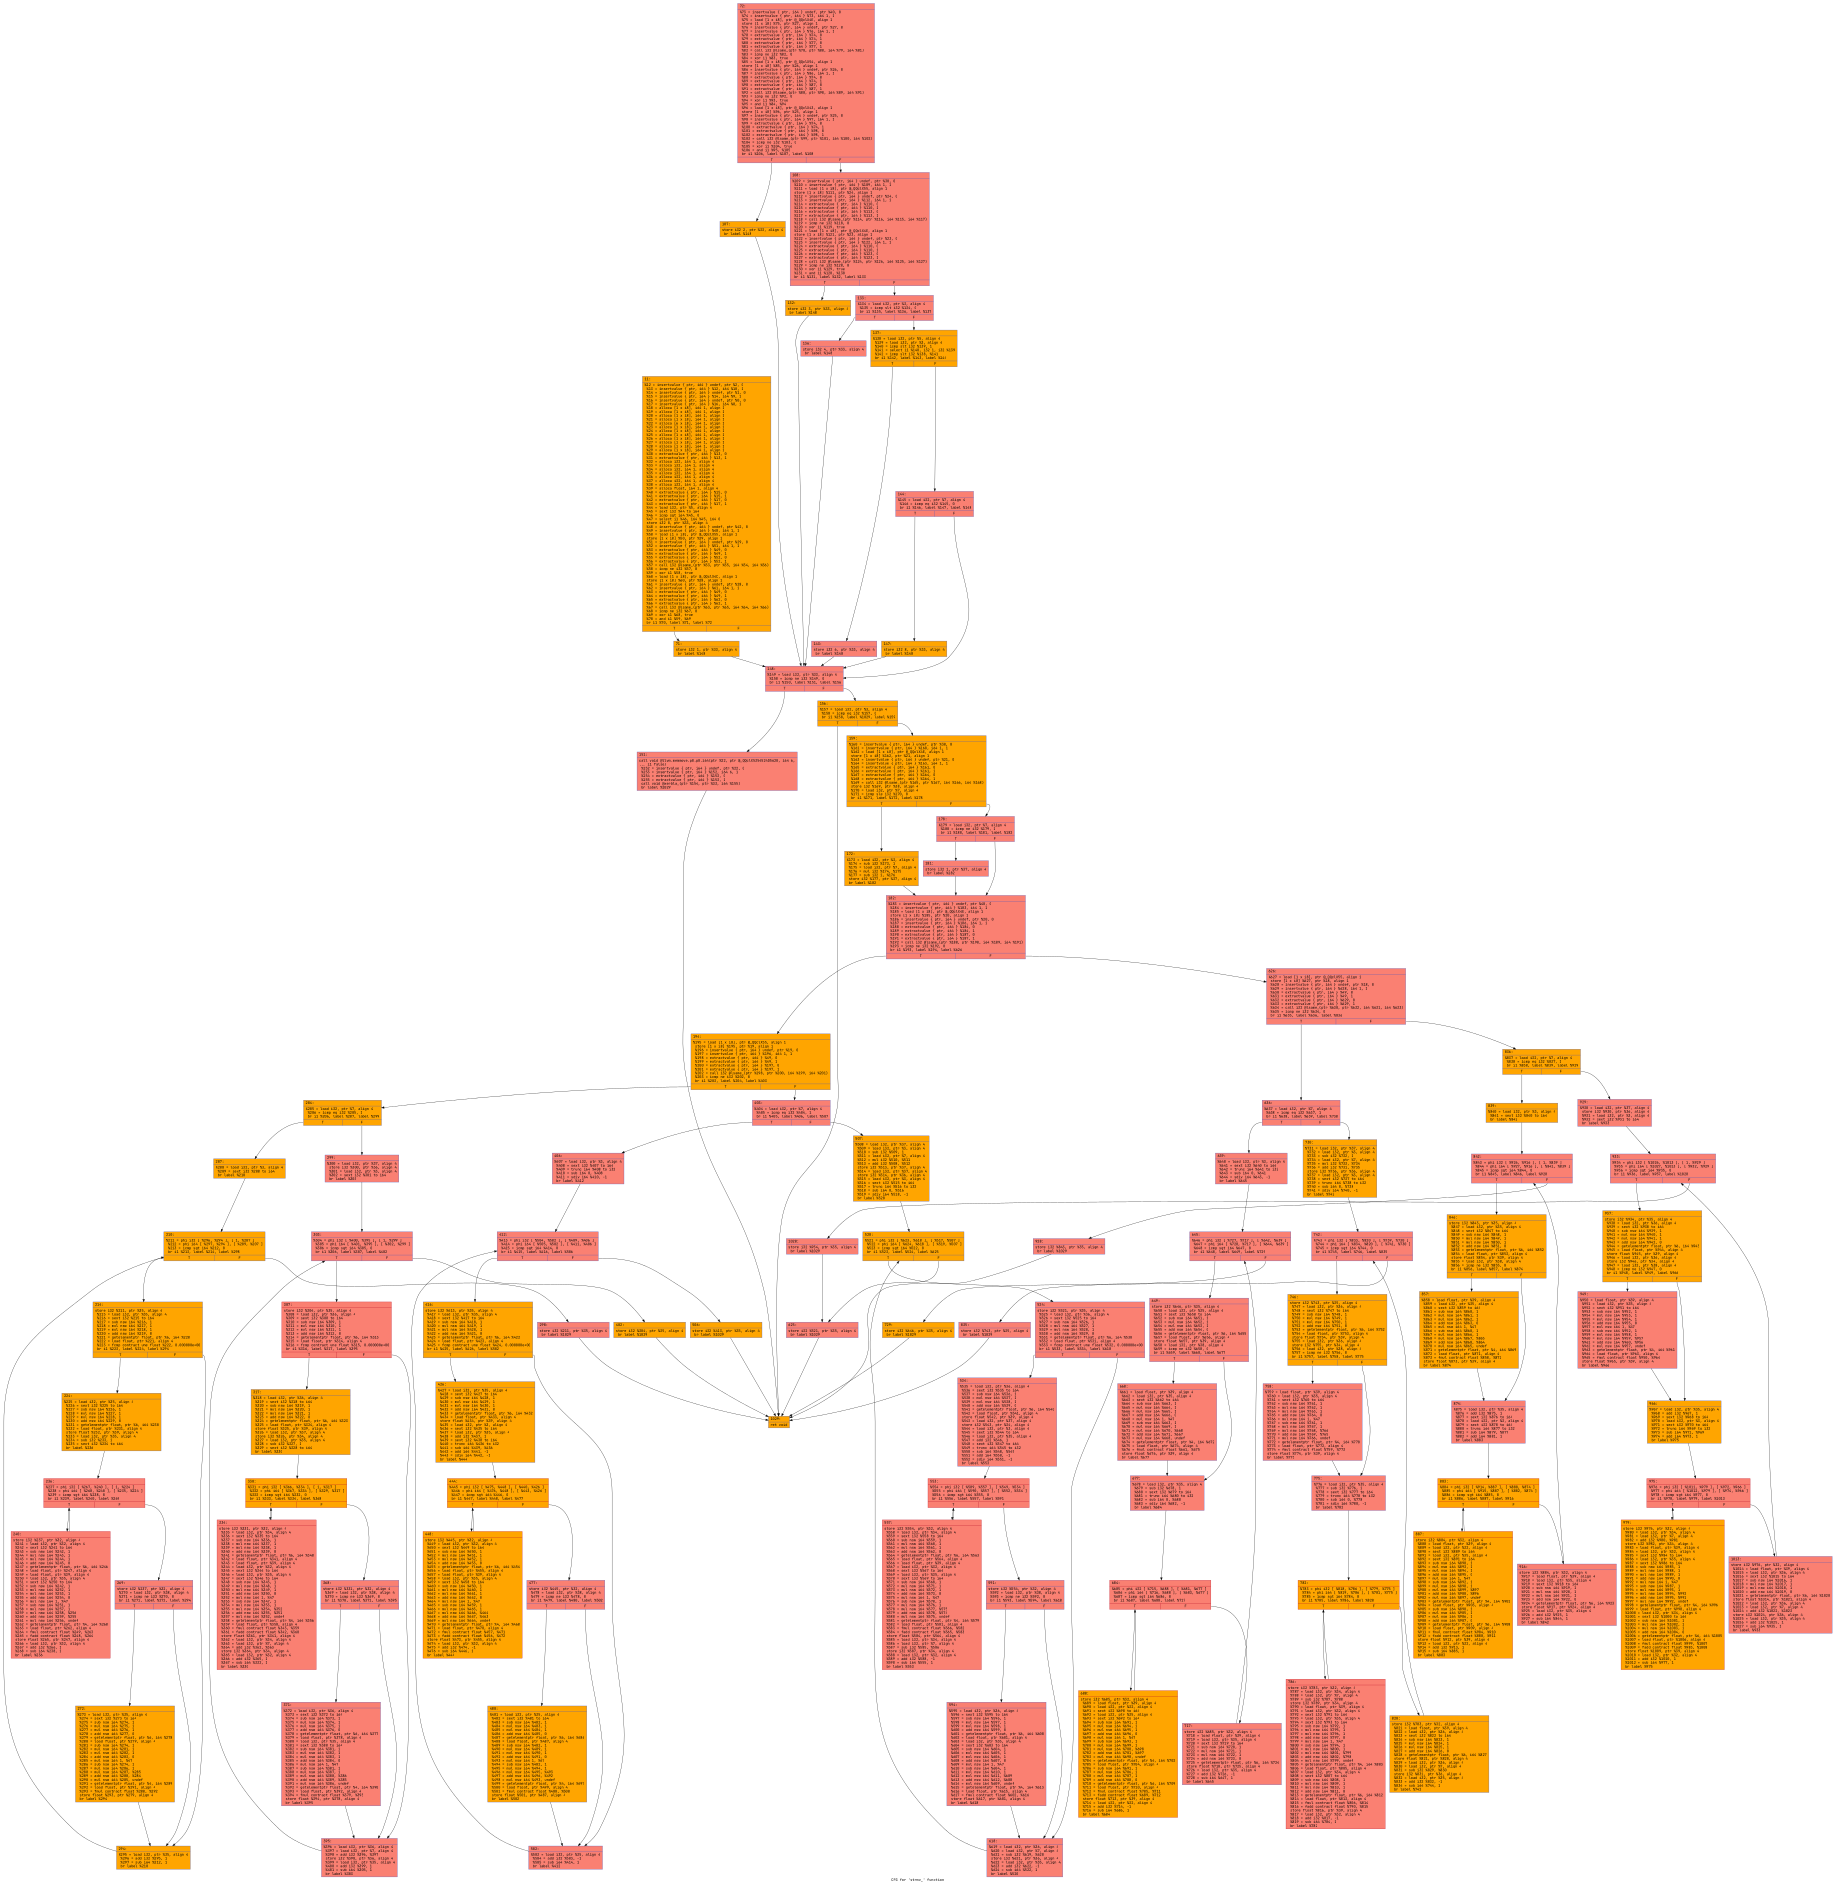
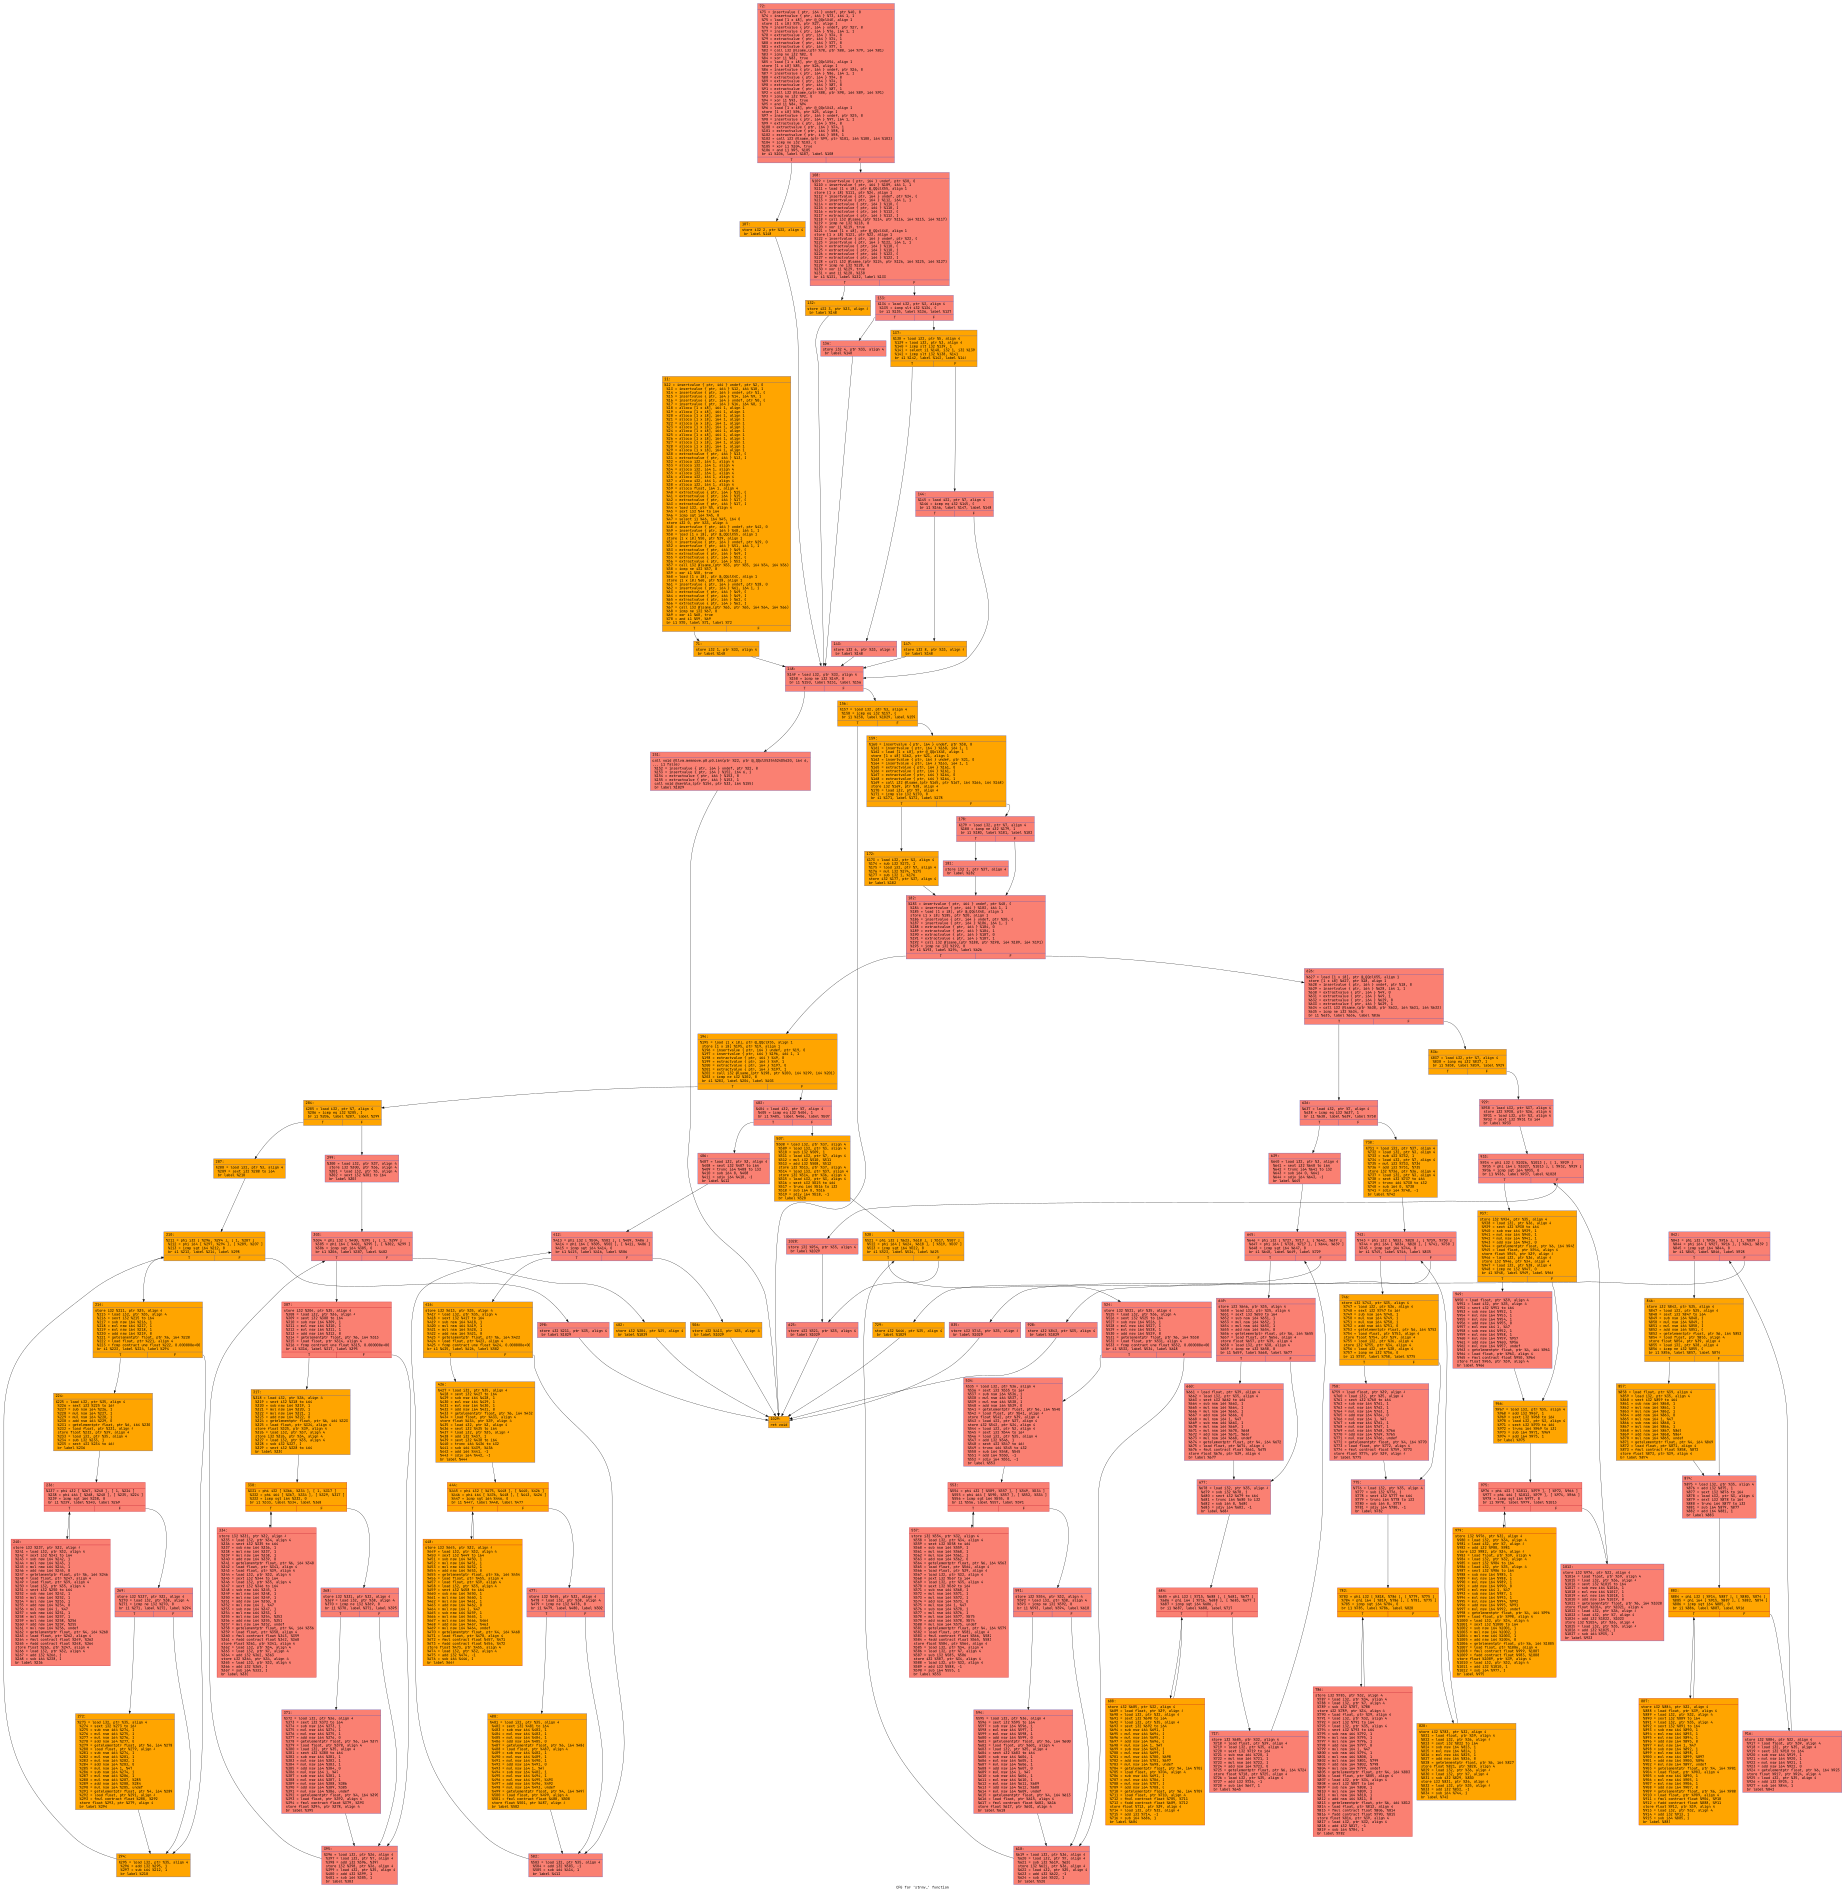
node "839:": removed
